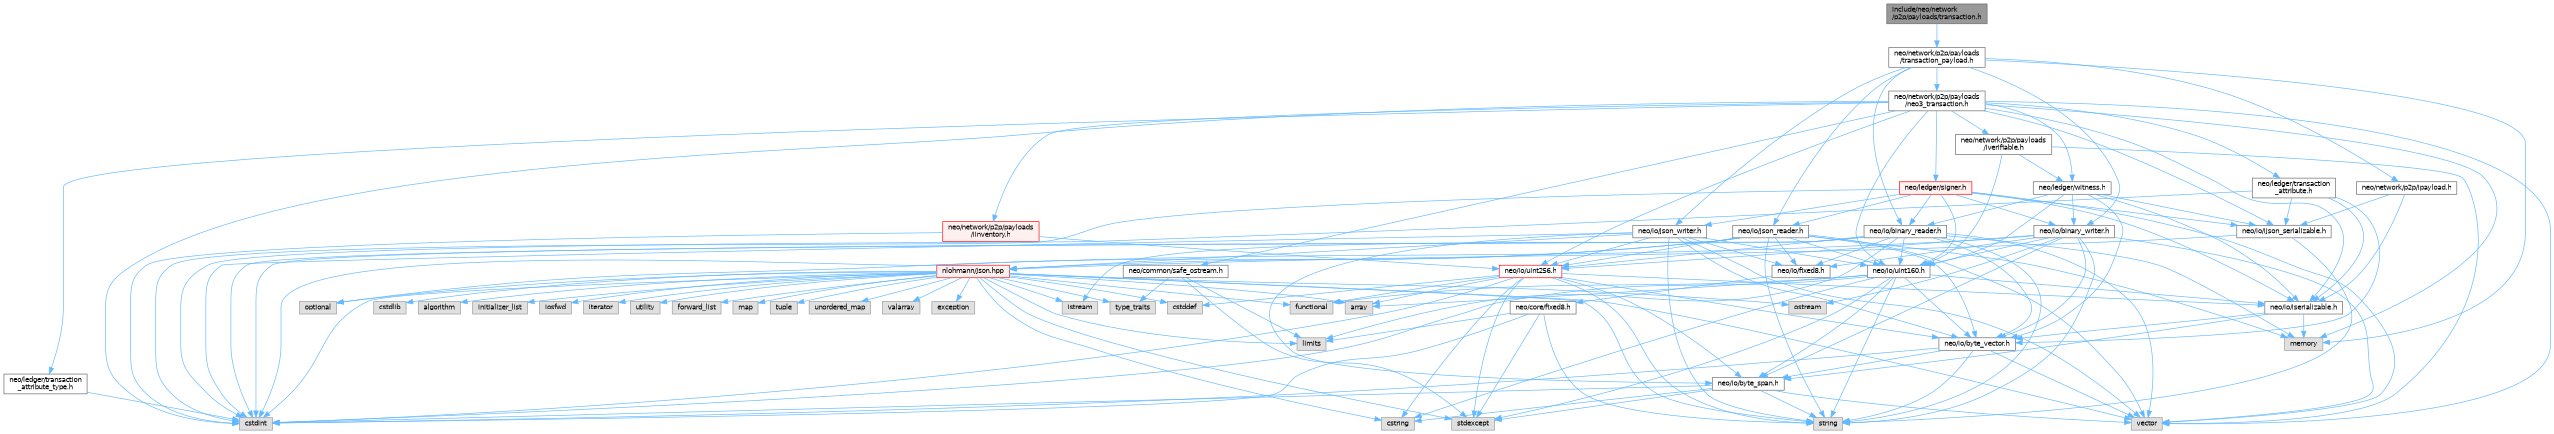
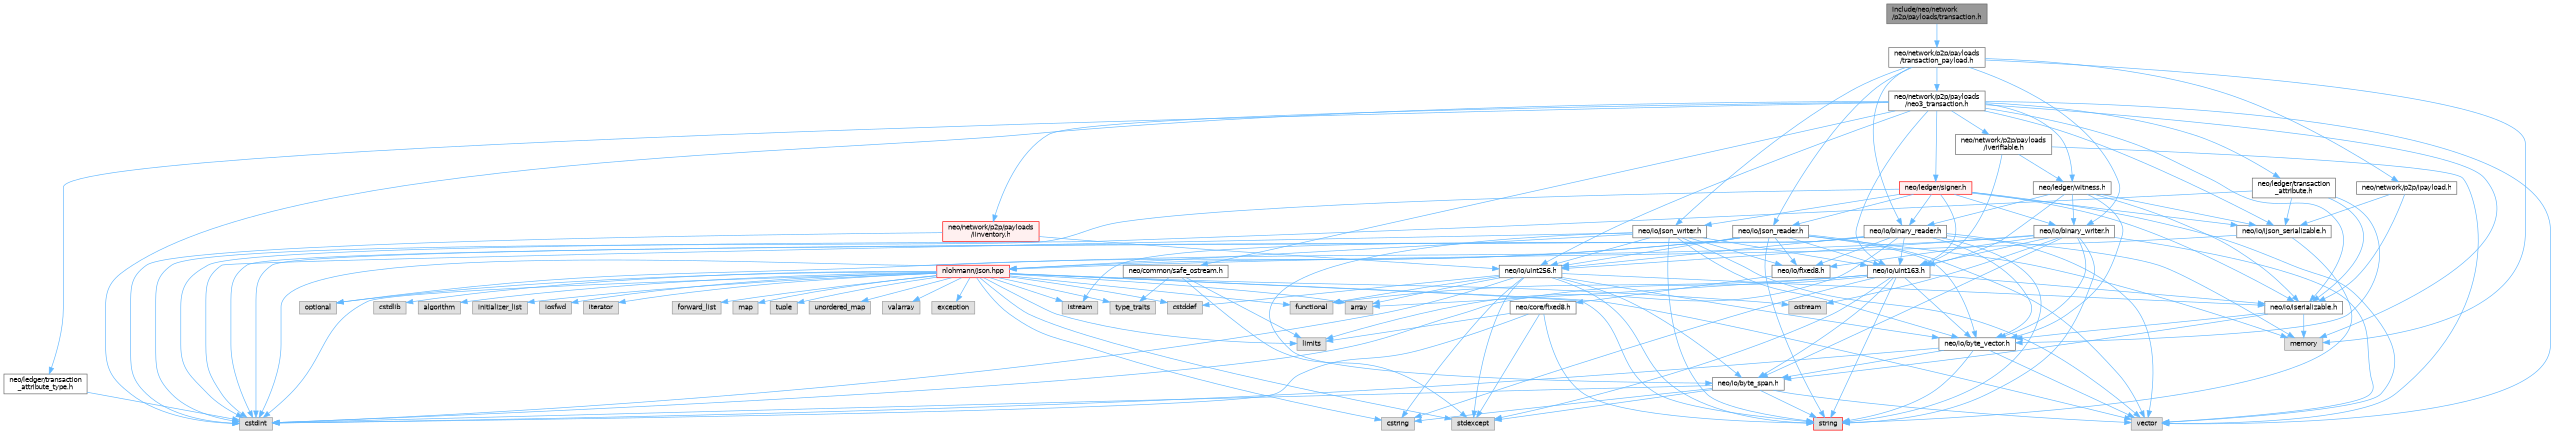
node "neo/io/uint256.h": color red -> grey40
node "neo/io/uint160.h": label "neo/io/uint160.h" -> "neo/io/uint163.h"
node "utility": removed
node "string": color grey60 -> red
